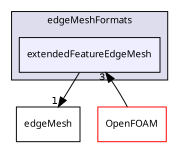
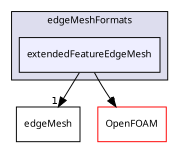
edge "OpenFOAM" -> "extendedFeatureEdgeMesh": reversed
